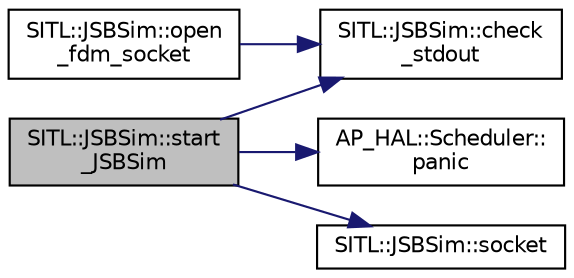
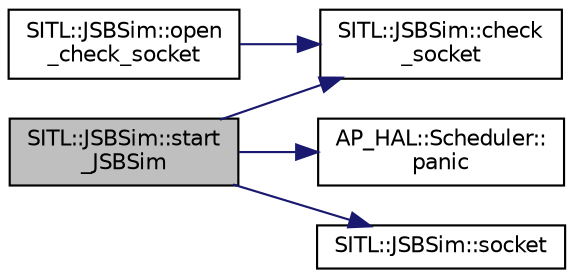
node "SITL::JSBSim::open _fdm_socket": label "SITL::JSBSim::open _fdm_socket" -> "SITL::JSBSim::open _check_socket"
node "SITL::JSBSim::check _stdout": label "SITL::JSBSim::check _stdout" -> "SITL::JSBSim::check _socket"
